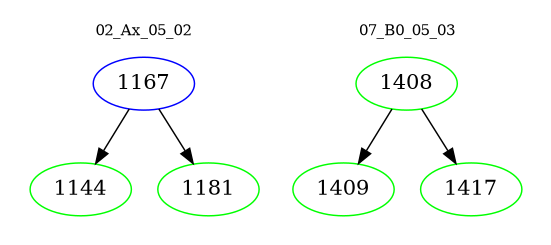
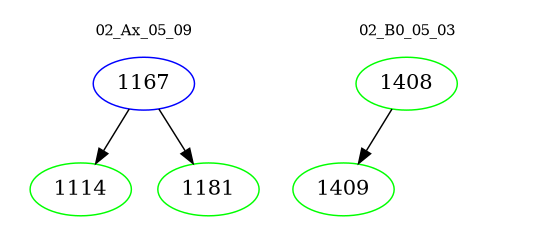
cluster "02_Ax_05_02": label "02_Ax_05_02" -> "02_Ax_05_09"
cluster "07_B0_05_03": label "07_B0_05_03" -> "02_B0_05_03"
node "1144": label "1144" -> "1114"
node "1417": removed
